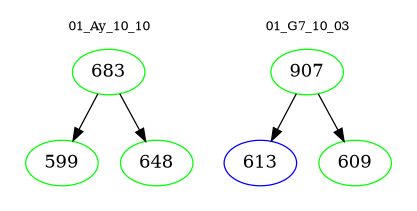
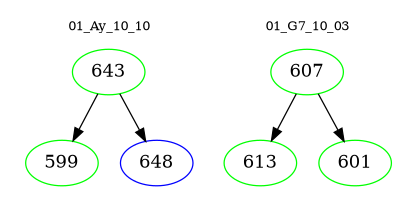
node "683": label "683" -> "643"
node "907": label "907" -> "607"
node "648": color green -> blue
node "613": color blue -> green
node "609": label "609" -> "601"
